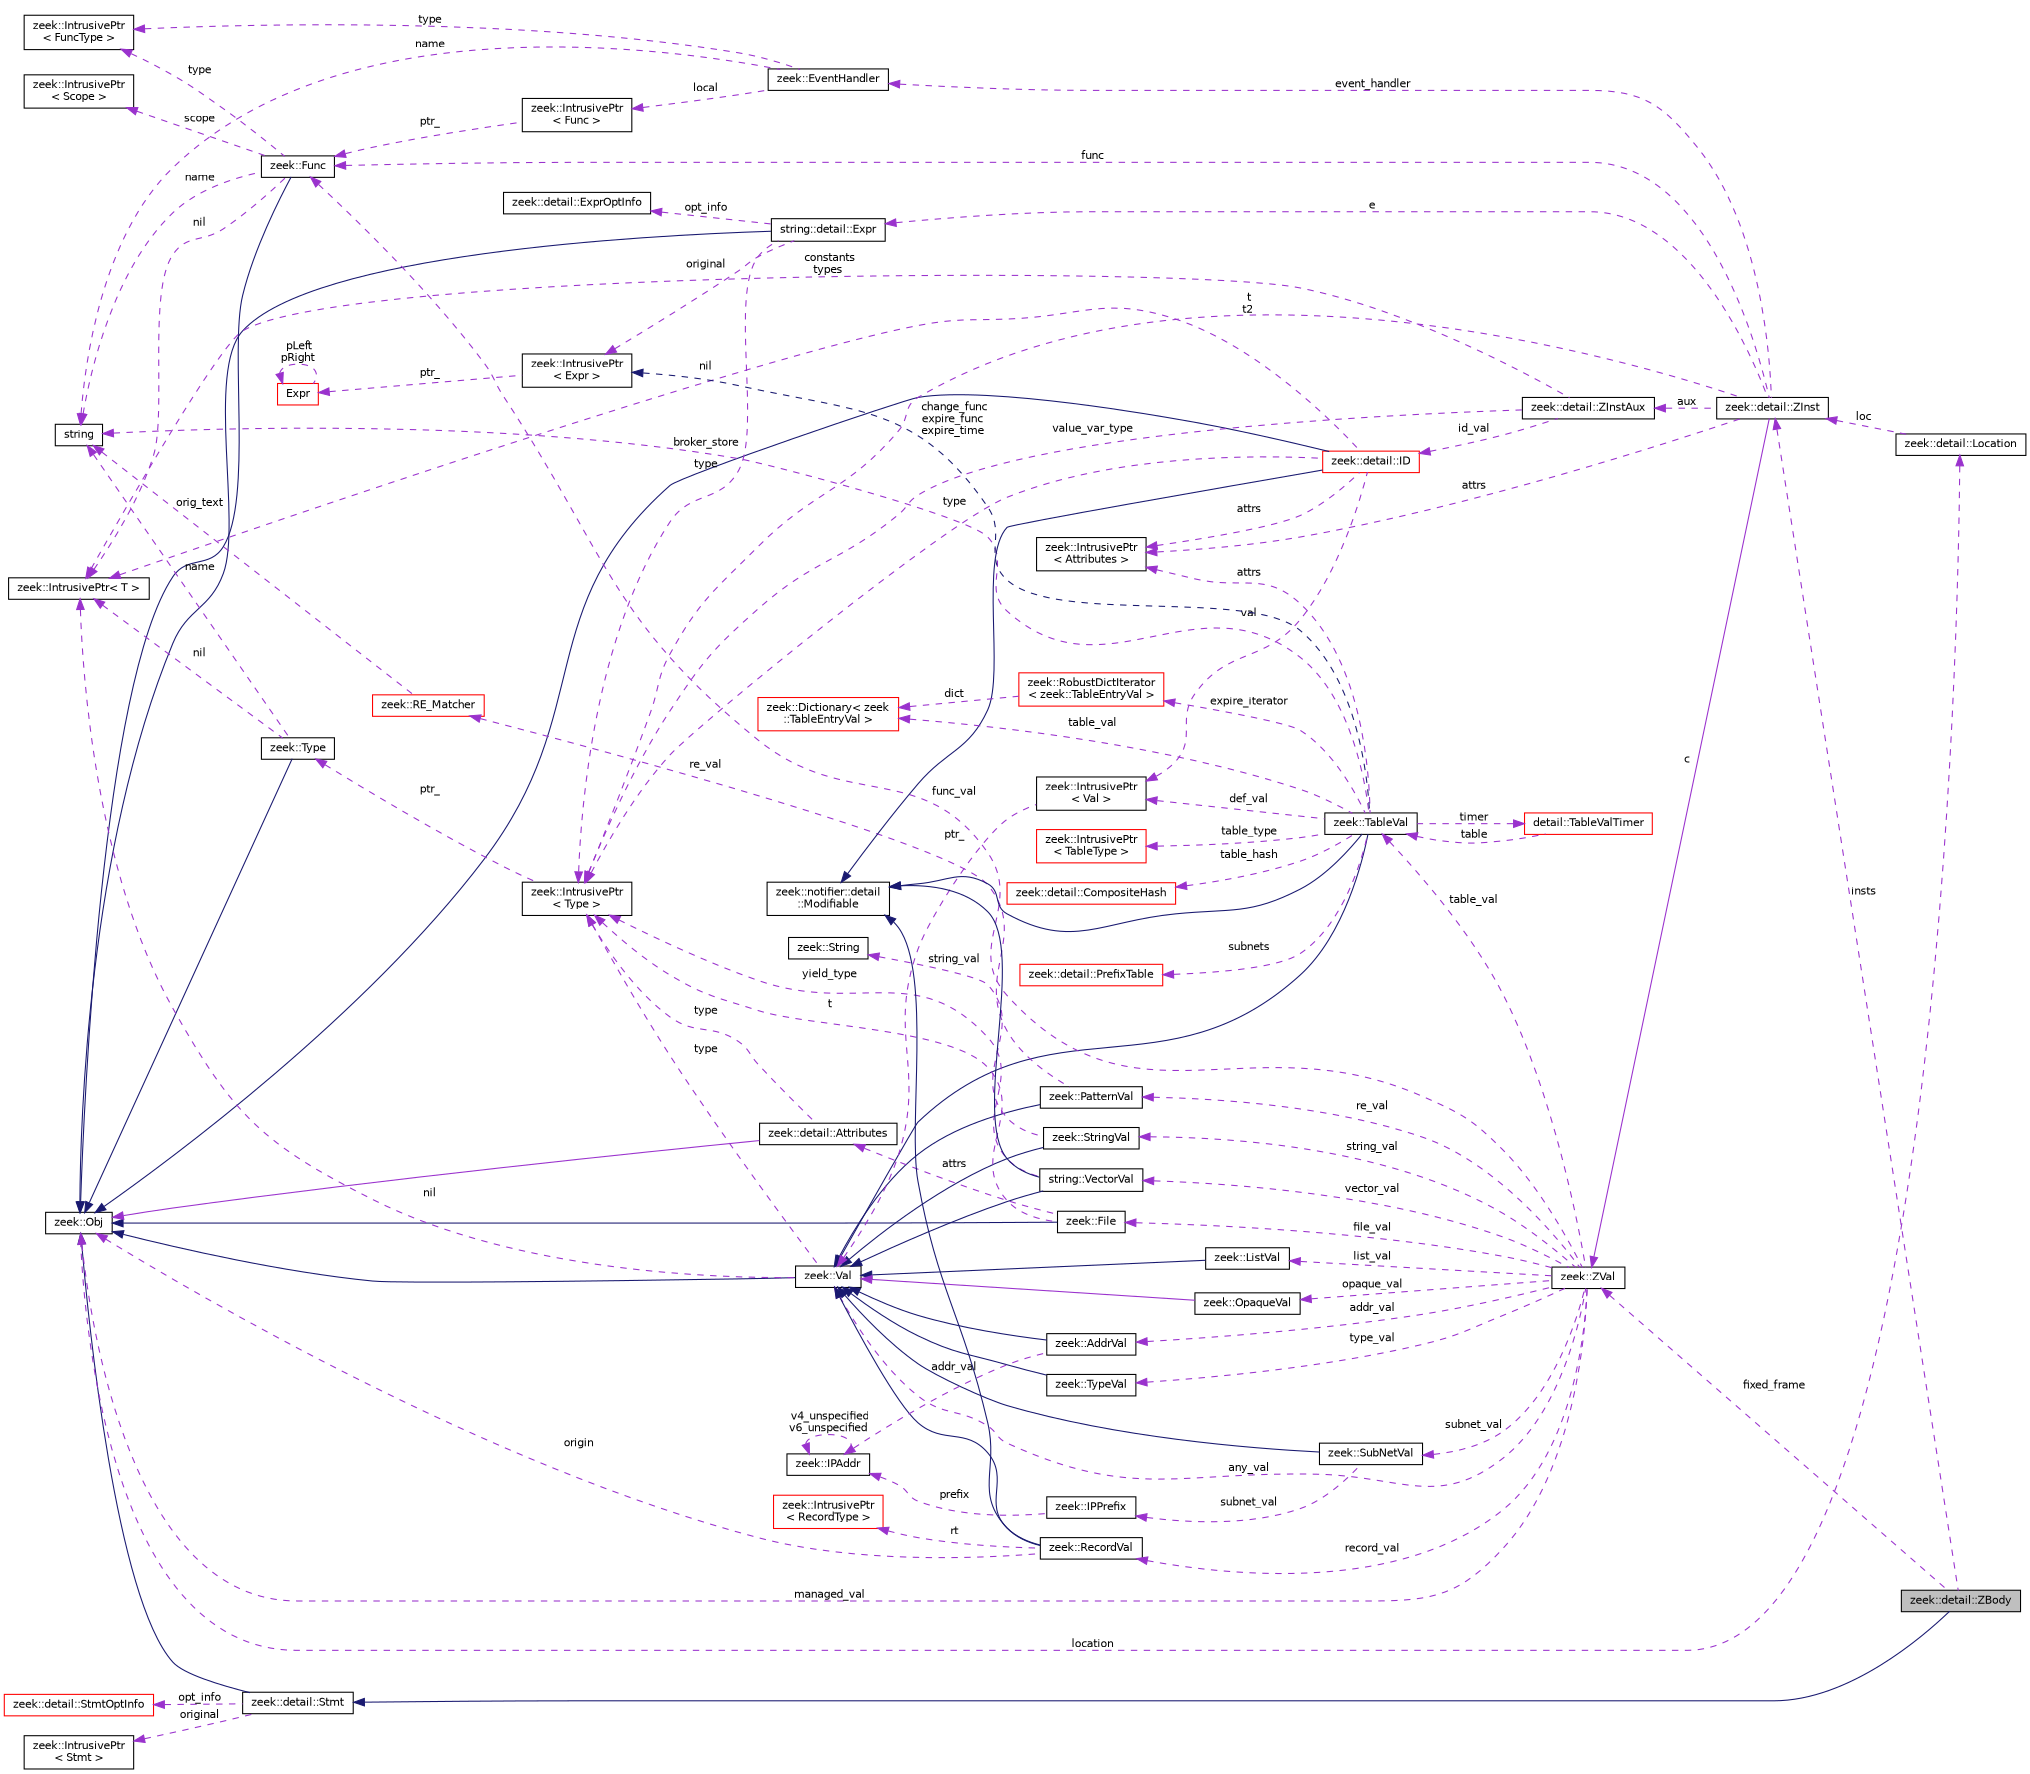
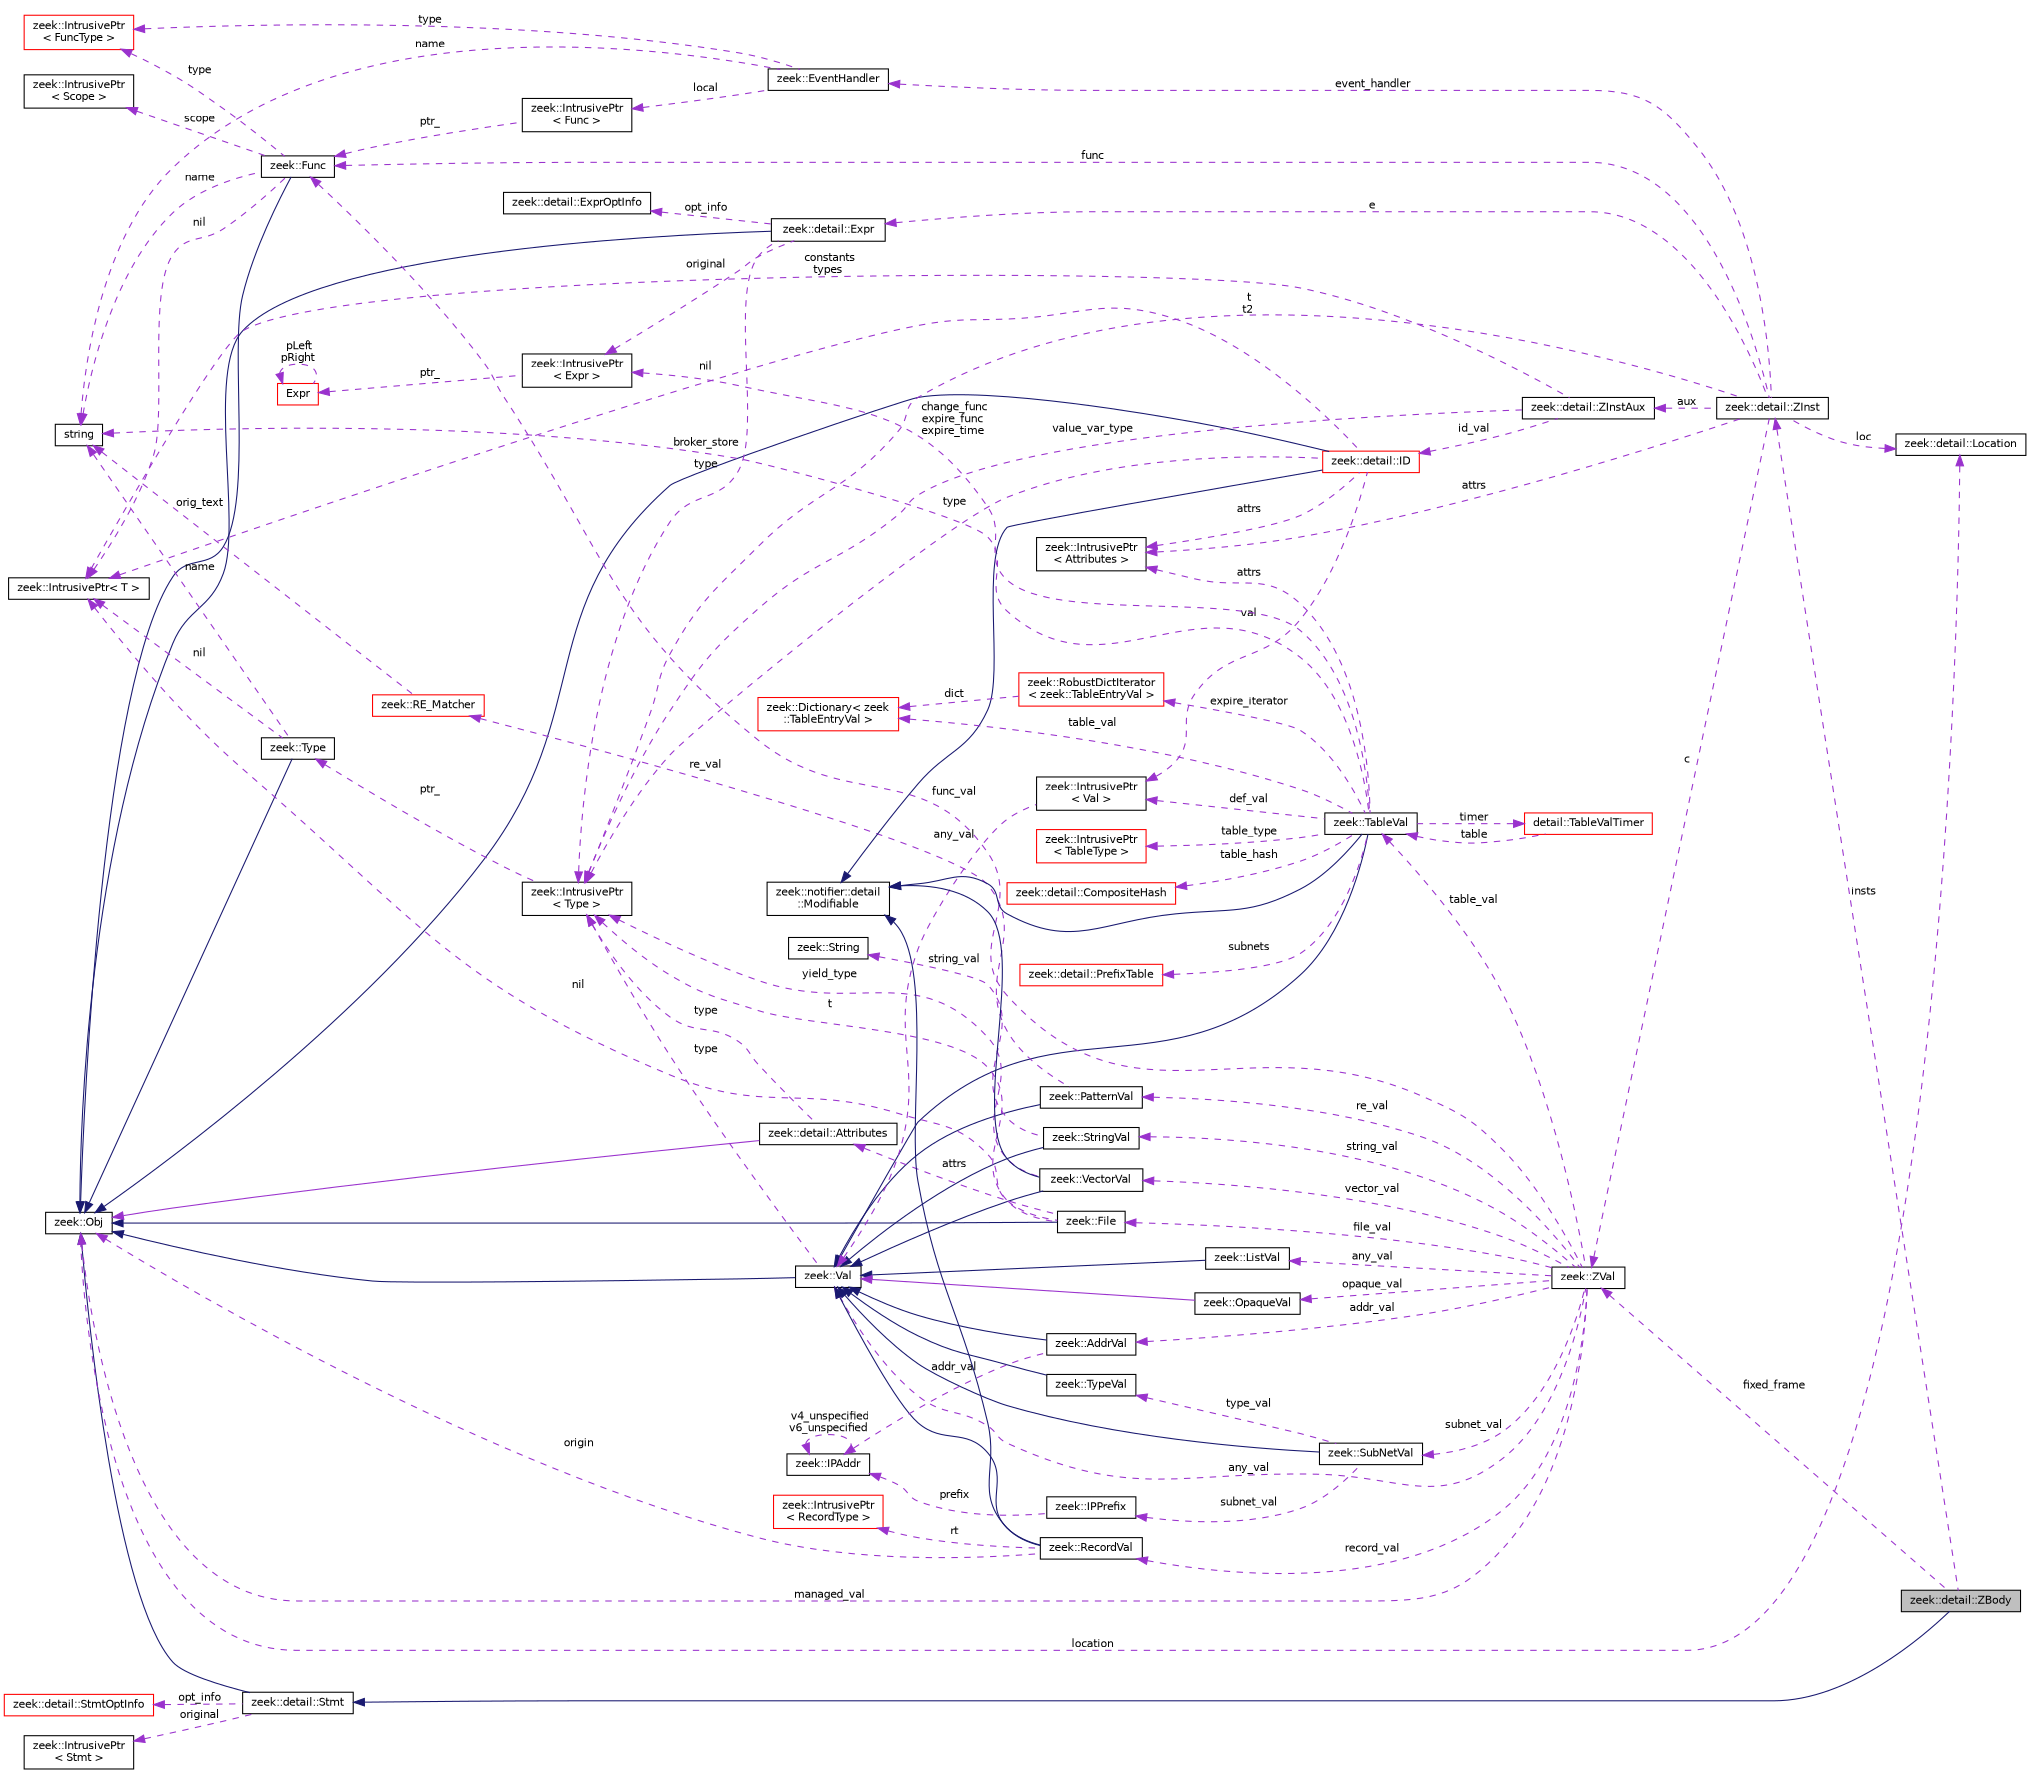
node "zeek::IntrusivePtr < FuncType >": color black -> red
node "string::detail::Expr": label "string::detail::Expr" -> "zeek::detail::Expr"
edge "zeek::detail::Location" -> "zeek::detail::ZInst": reversed
edge "zeek::TableVal" -> "zeek::IntrusivePtr < Expr >": color midnightblue -> darkorchid3
edge "zeek::IntrusivePtr < Val >" -> "zeek::Val": label " ptr_" -> " any_val"
edge "zeek::detail::ZInst" -> "zeek::ZVal": style solid -> dashed
edge "zeek::Val" -> "zeek::IntrusivePtr< T >": now "zeek::File" -> "zeek::IntrusivePtr< T >"
node "string::VectorVal": label "string::VectorVal" -> "zeek::VectorVal"
edge "zeek::ZVal" -> "zeek::ListVal": label " list_val" -> " any_val"
edge "zeek::ZVal" -> "zeek::TypeVal": now "zeek::SubNetVal" -> "zeek::TypeVal"
